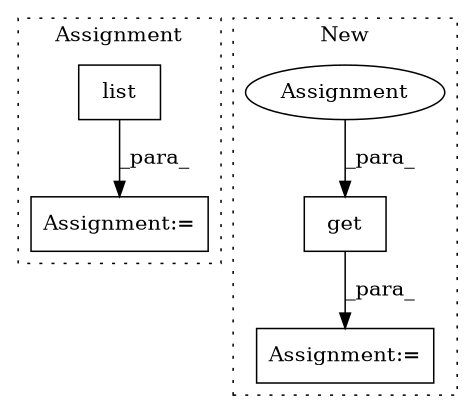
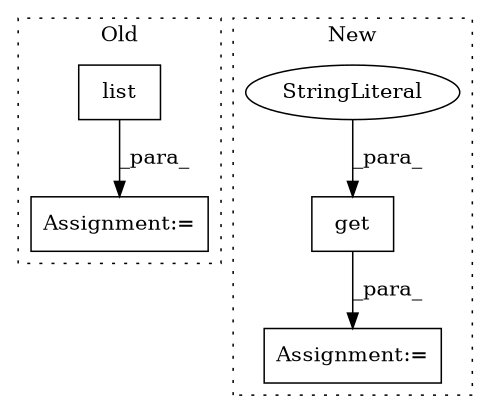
cluster "Assignment": label "Assignment" -> "Old"
node "Assignment": label "Assignment" -> "StringLiteral"
